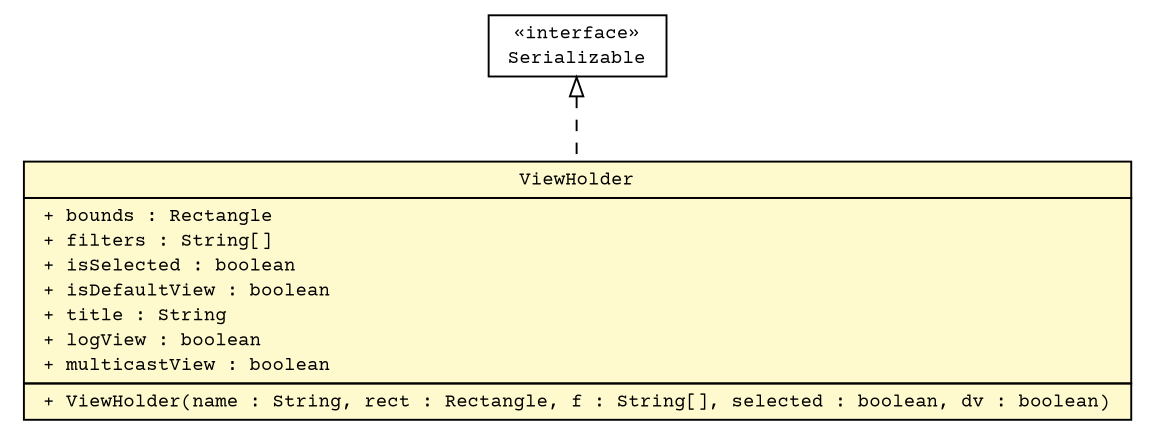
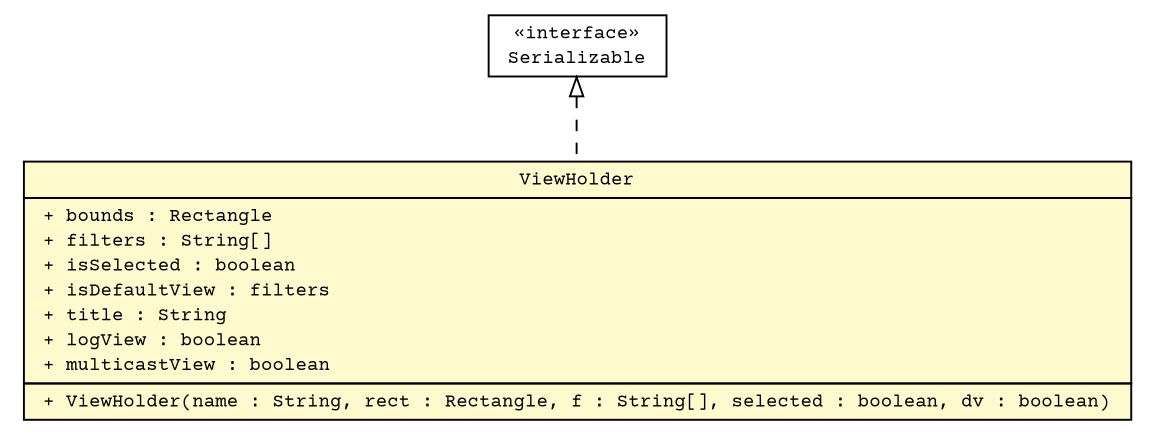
node "ViewHolder": text "+ isDefaultView : boolean" -> "+ isDefaultView : filters"
